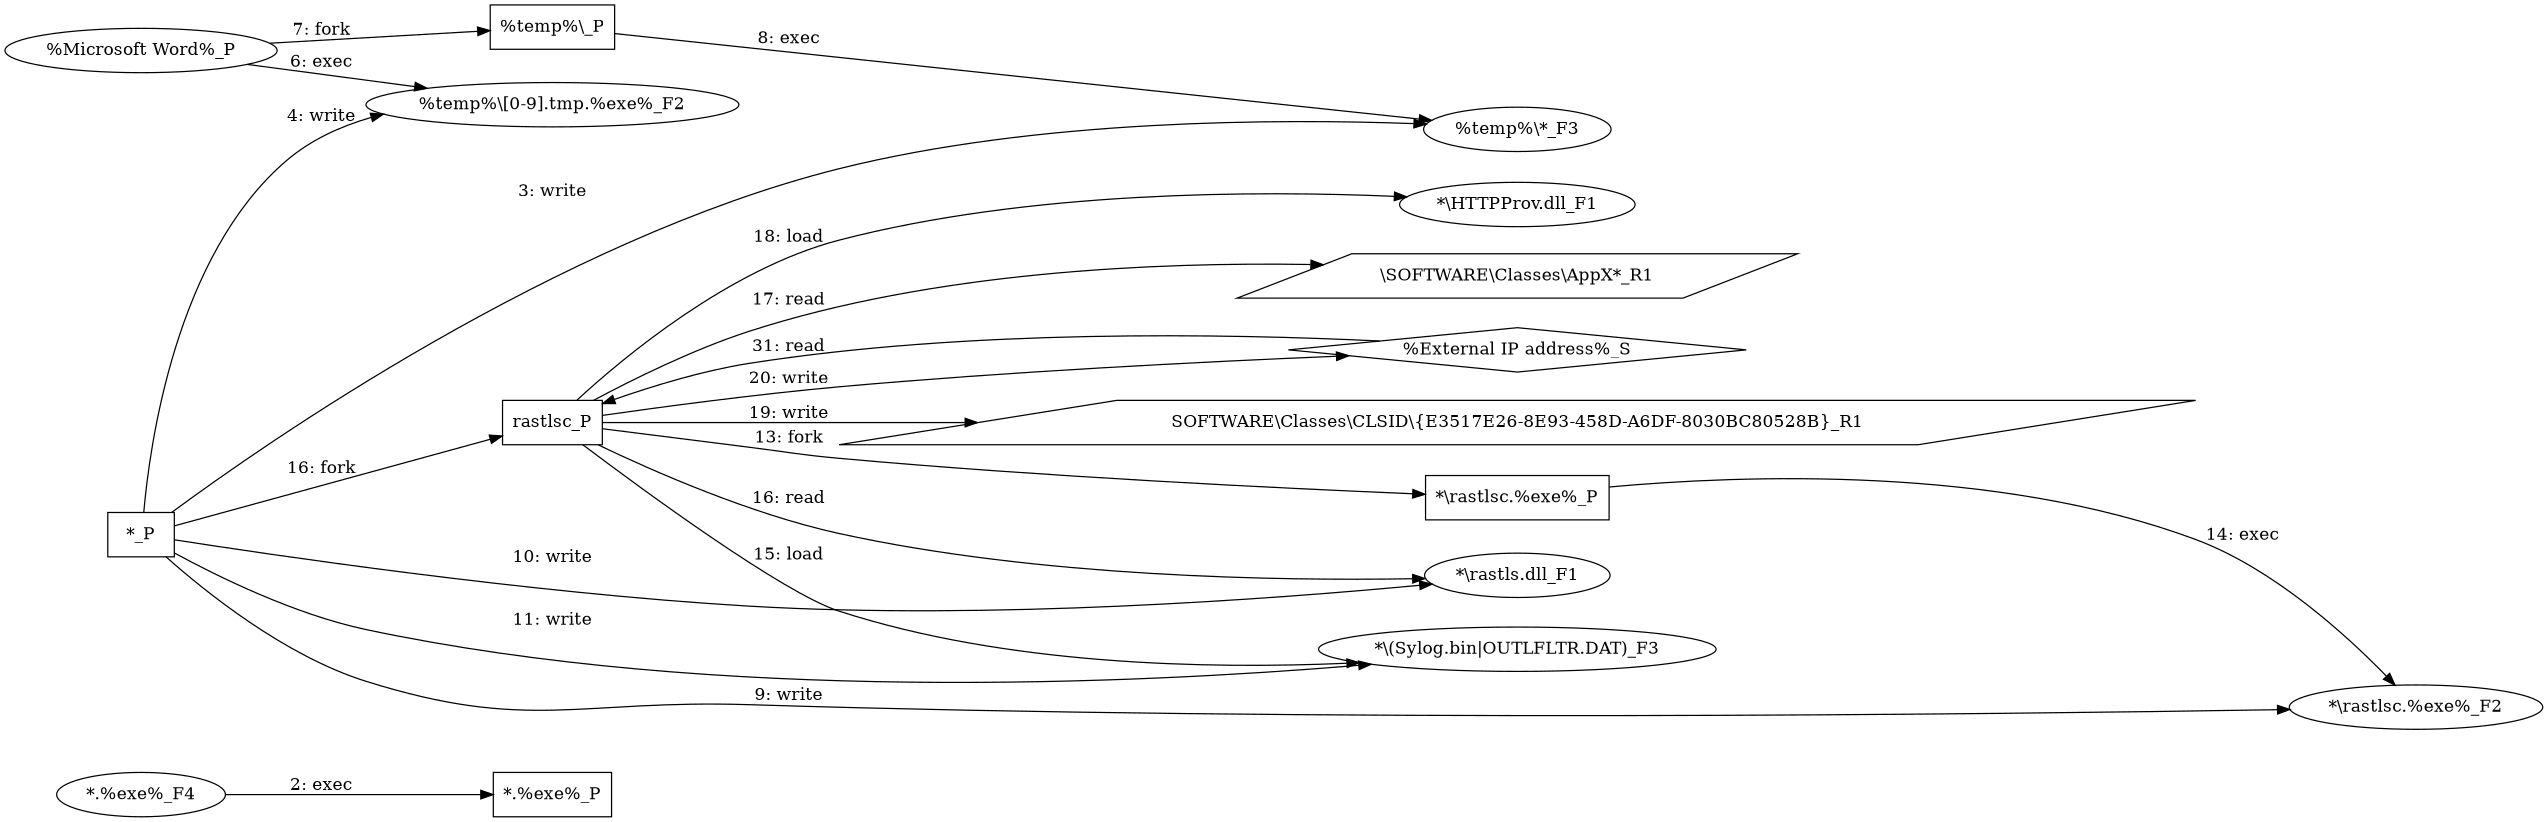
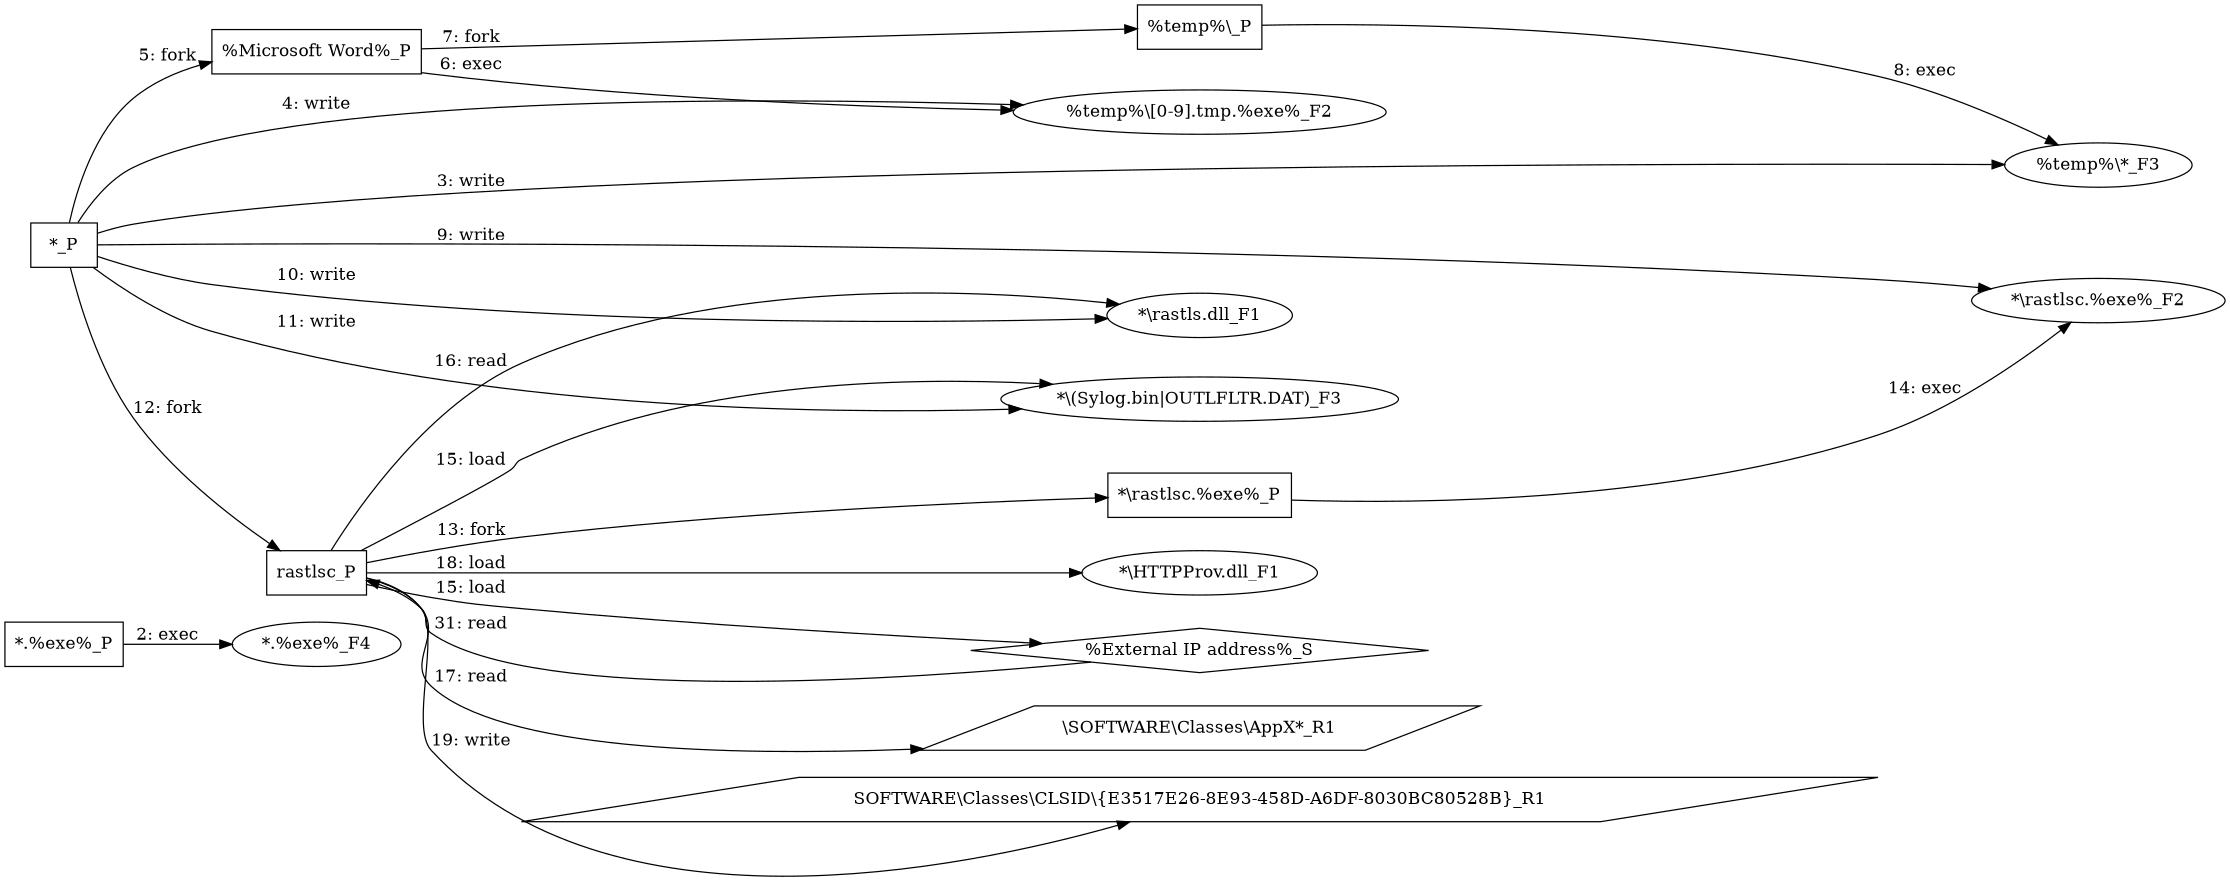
node "%Microsoft Word%_P": shape ellipse -> box
edge "*_P" -> "%Microsoft Word%_P": added, label "5: fork"
edge "rastlsc_P" -> "%External IP address%_S": label "20: write" -> "15: load"
edge "*_P" -> "rastlsc_P": label "16: fork" -> "12: fork"
edge "*.%exe%_F4" -> "*.%exe%_P": reversed
